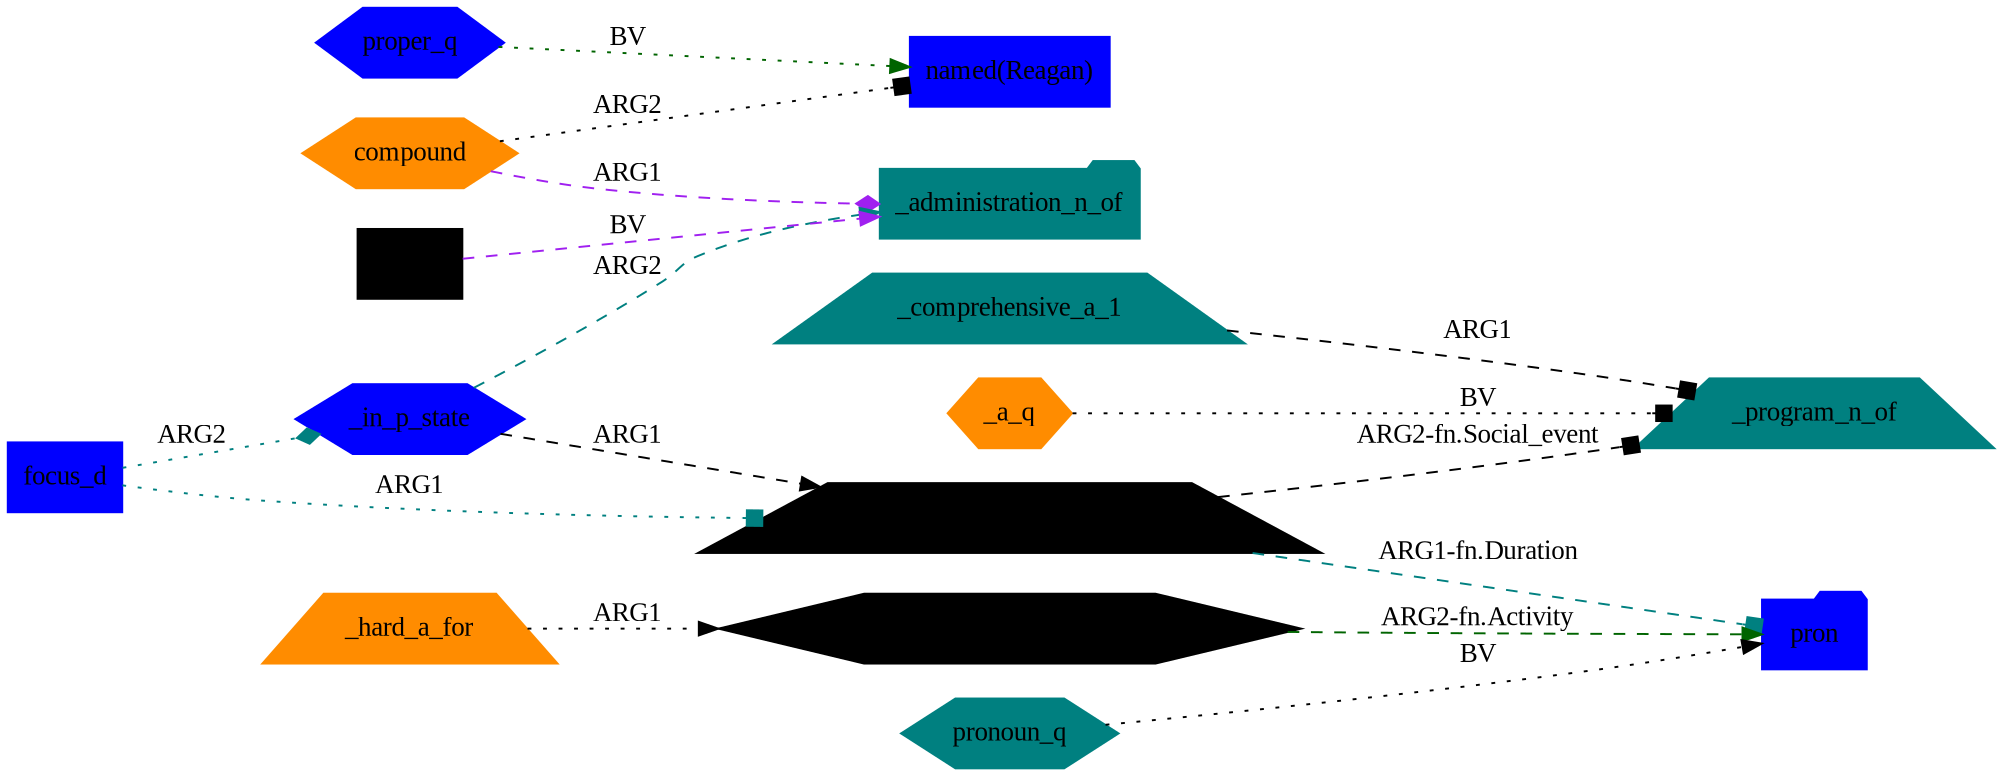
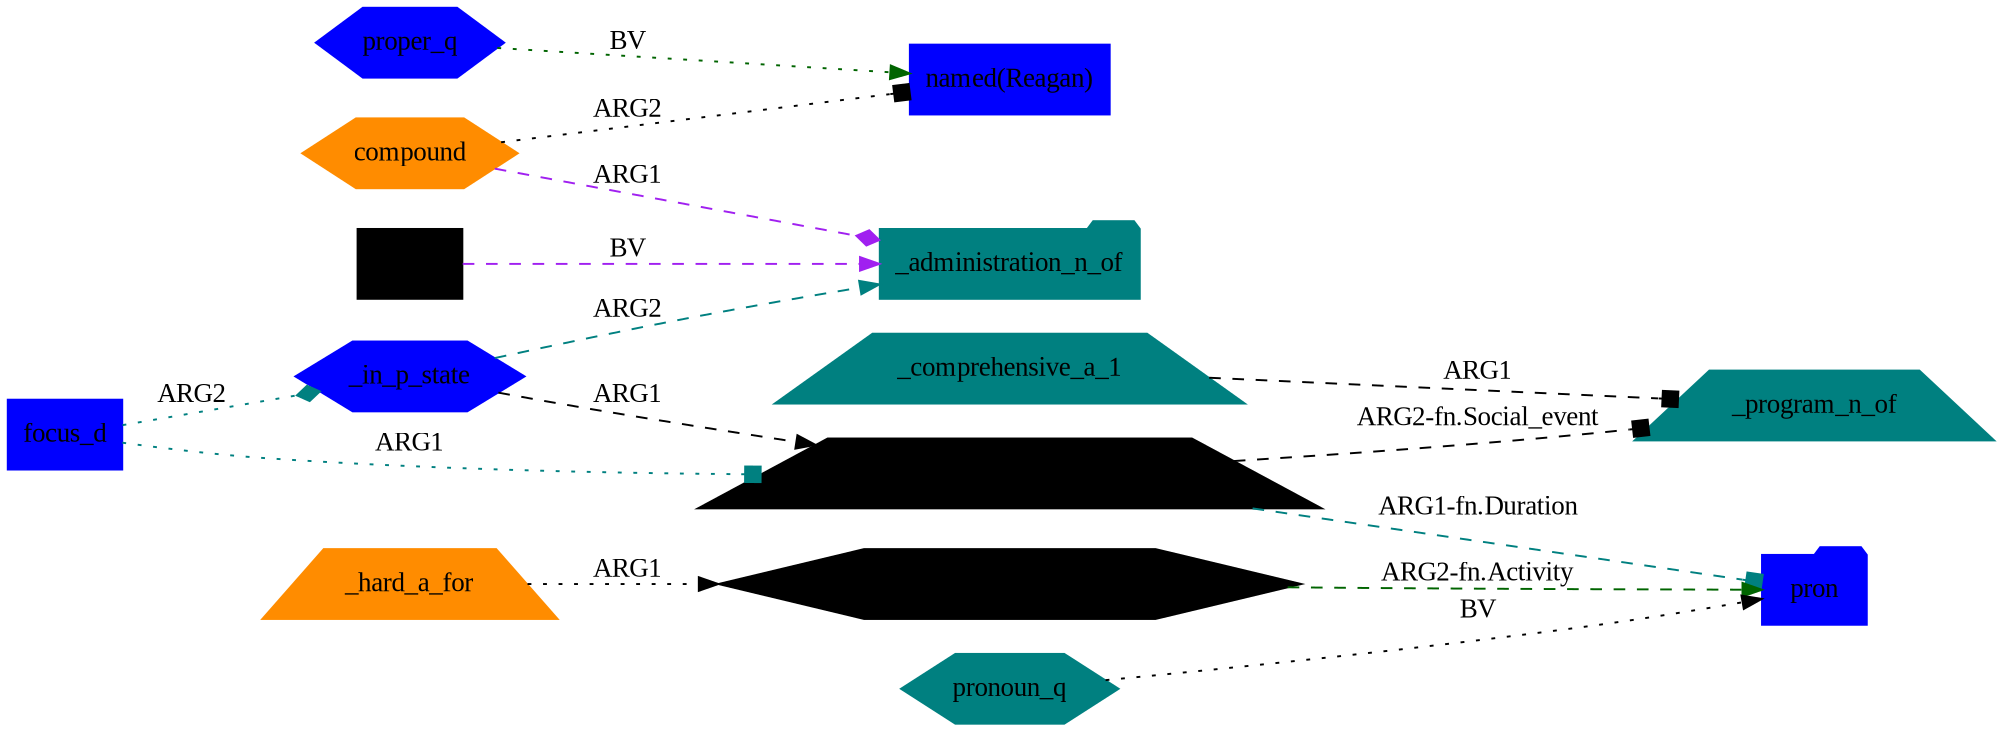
node "_a_q": removed
